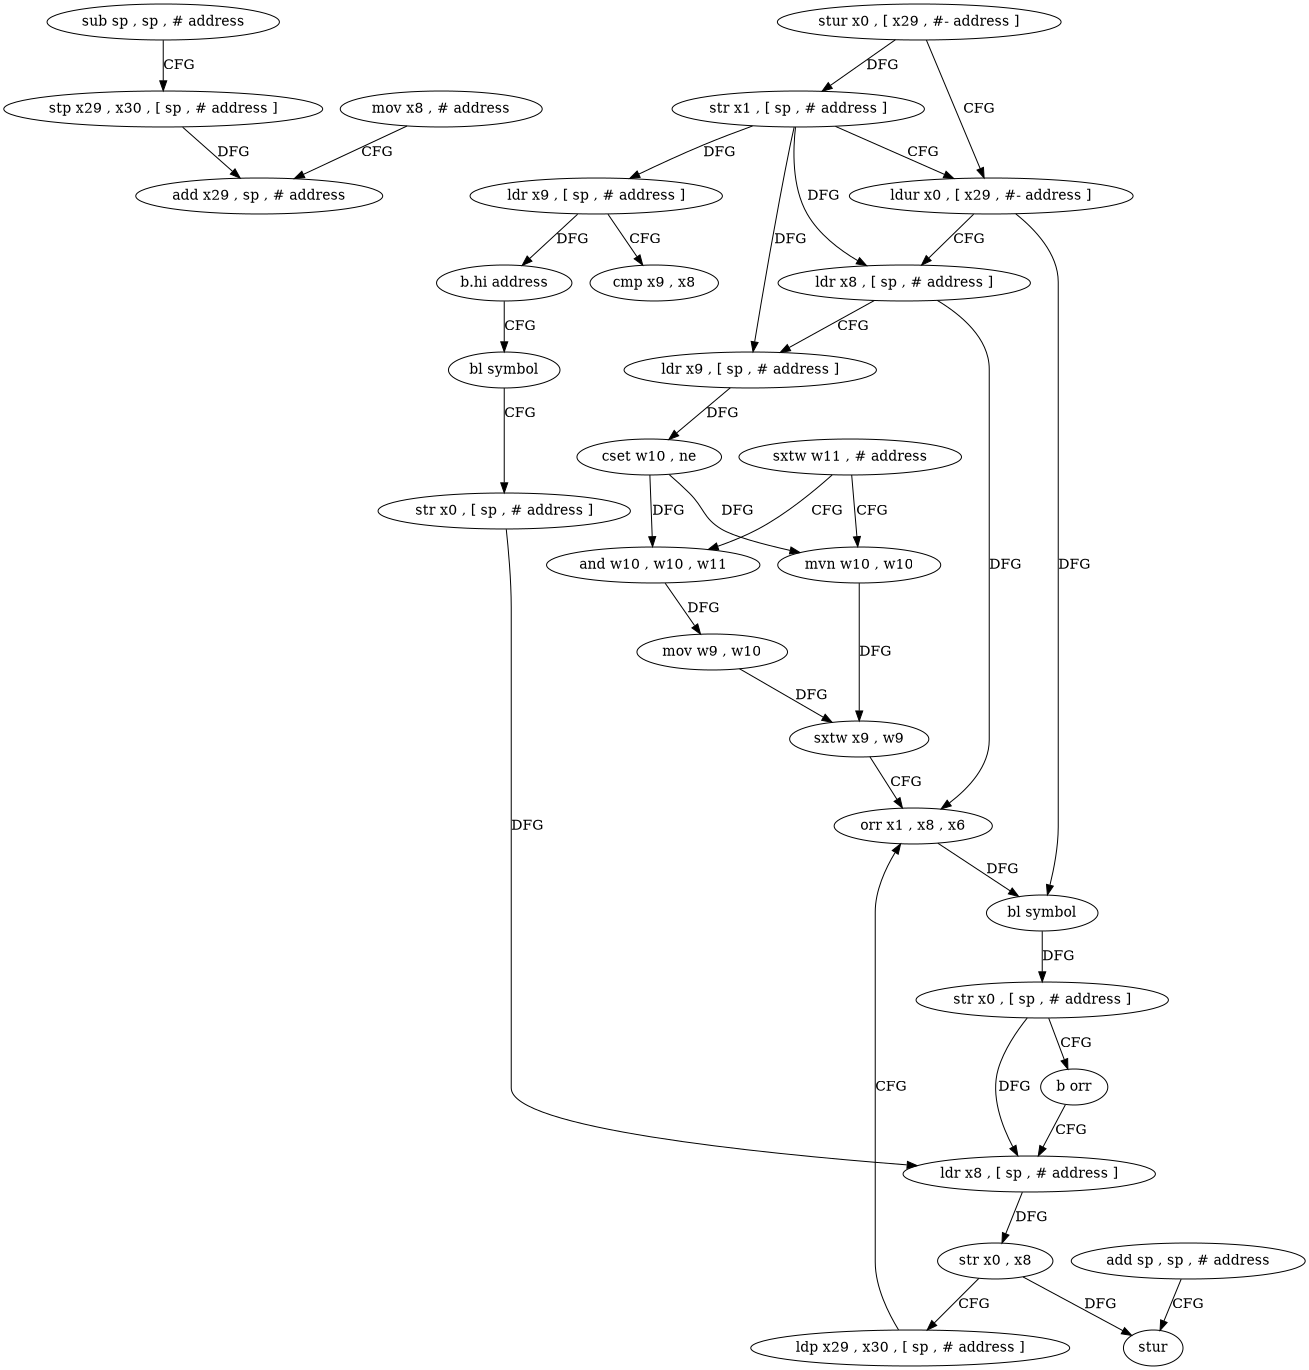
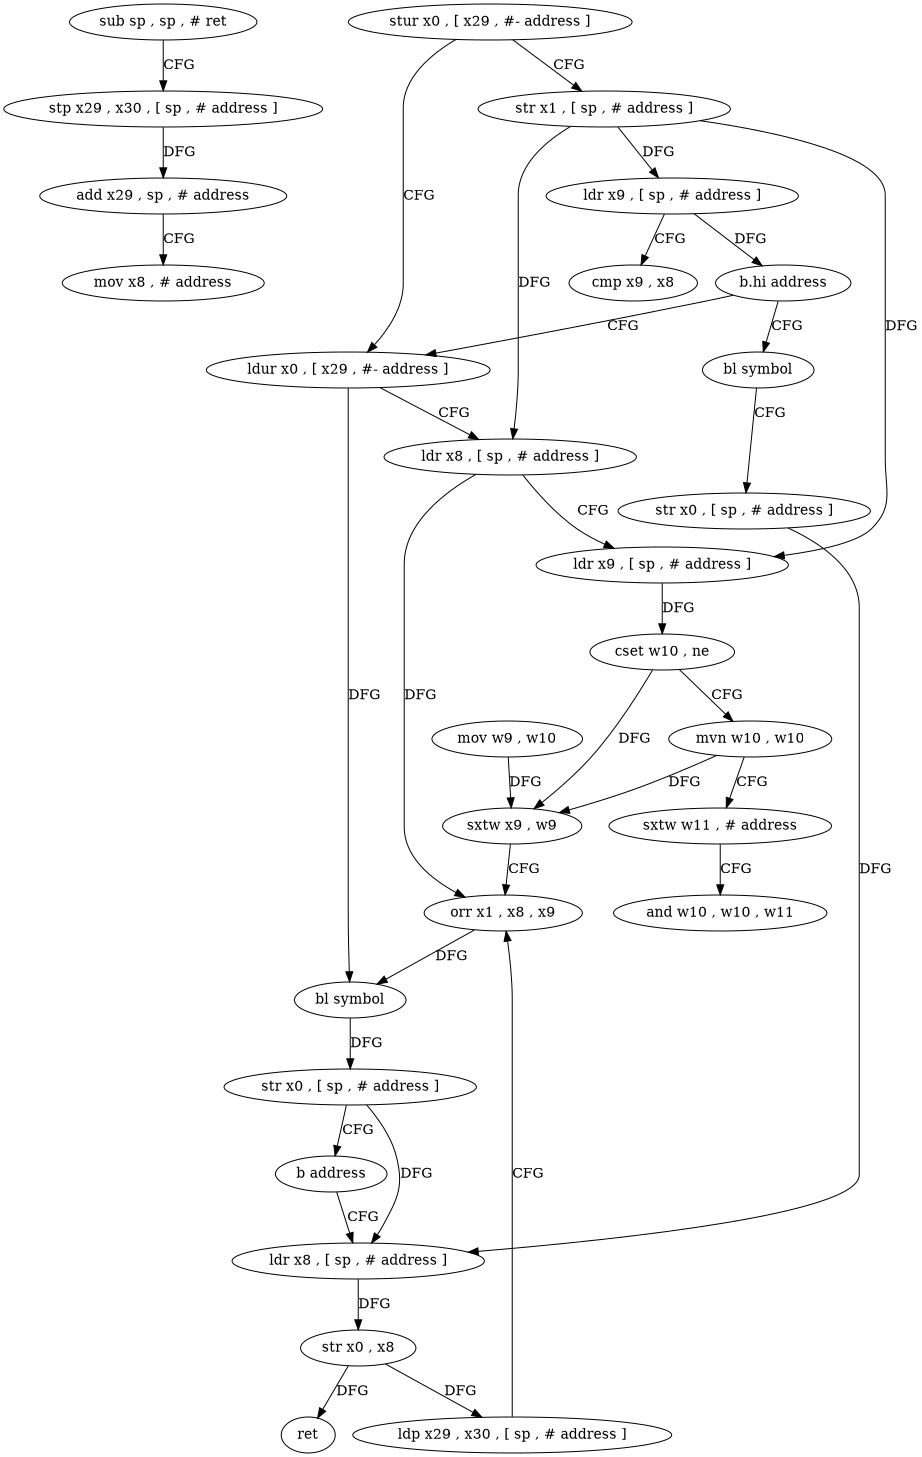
node "sub sp , sp , # address": label "sub sp , sp , # address" -> "sub sp , sp , # ret"
edge "stur x0 , [ x29 , #- address ]" -> "str x1 , [ sp , # address ]": label "DFG" -> "CFG"
edge "mov x8 , # address" -> "add x29 , sp , # address": reversed
edge "str x1 , [ sp , # address ]" -> "ldur x0 , [ x29 , #- address ]": now "b.hi address" -> "ldur x0 , [ x29 , #- address ]"
edge "cset w10 , ne" -> "and w10 , w10 , w11": now "cset w10 , ne" -> "sxtw x9 , w9"
edge "sxtw w11 , # address" -> "mvn w10 , w10": reversed
edge "cset w10 , ne" -> "mvn w10 , w10": label "DFG" -> "CFG"
edge "and w10 , w10 , w11" -> "mov w9 , w10": removed, label "DFG"
node "orr x1 , x8 , x6": label "orr x1 , x8 , x6" -> "orr x1 , x8 , x9"
node "b orr": label "b orr" -> "b address"
node "add sp , sp , # address": removed
edge "str x0 , x8" -> "ldp x29 , x30 , [ sp , # address ]": label "CFG" -> "DFG"
node "stur": label "stur" -> "ret"
